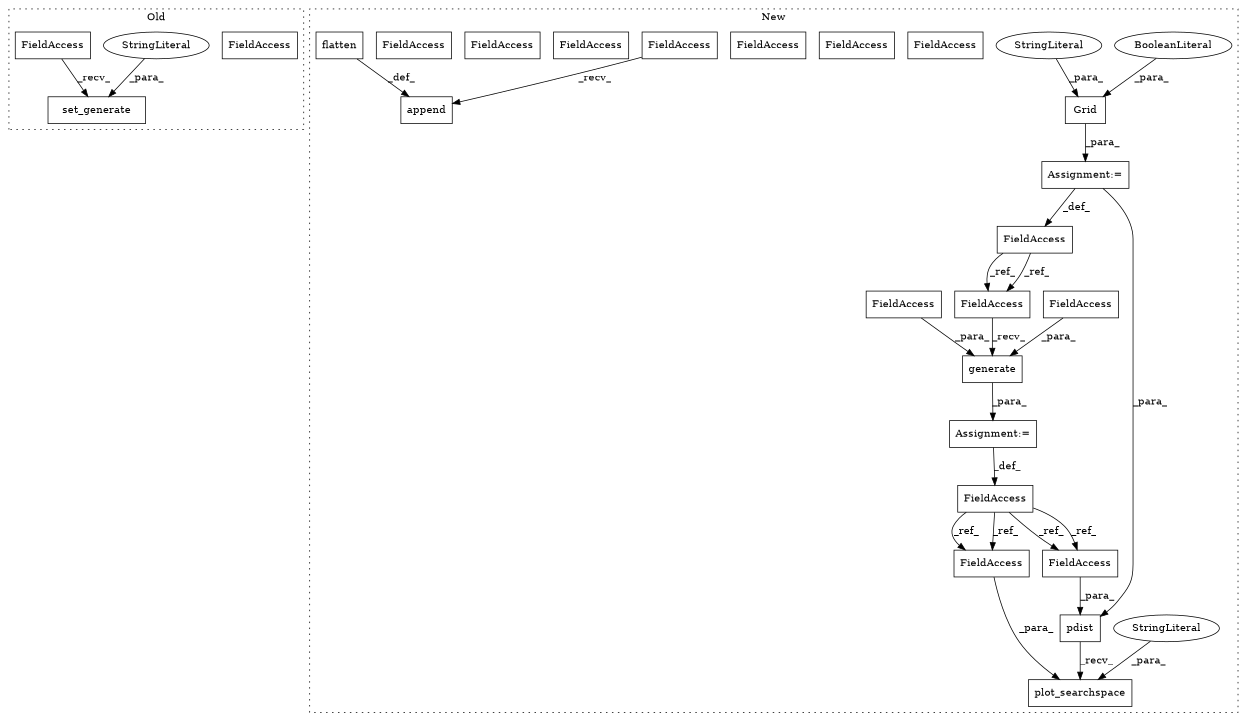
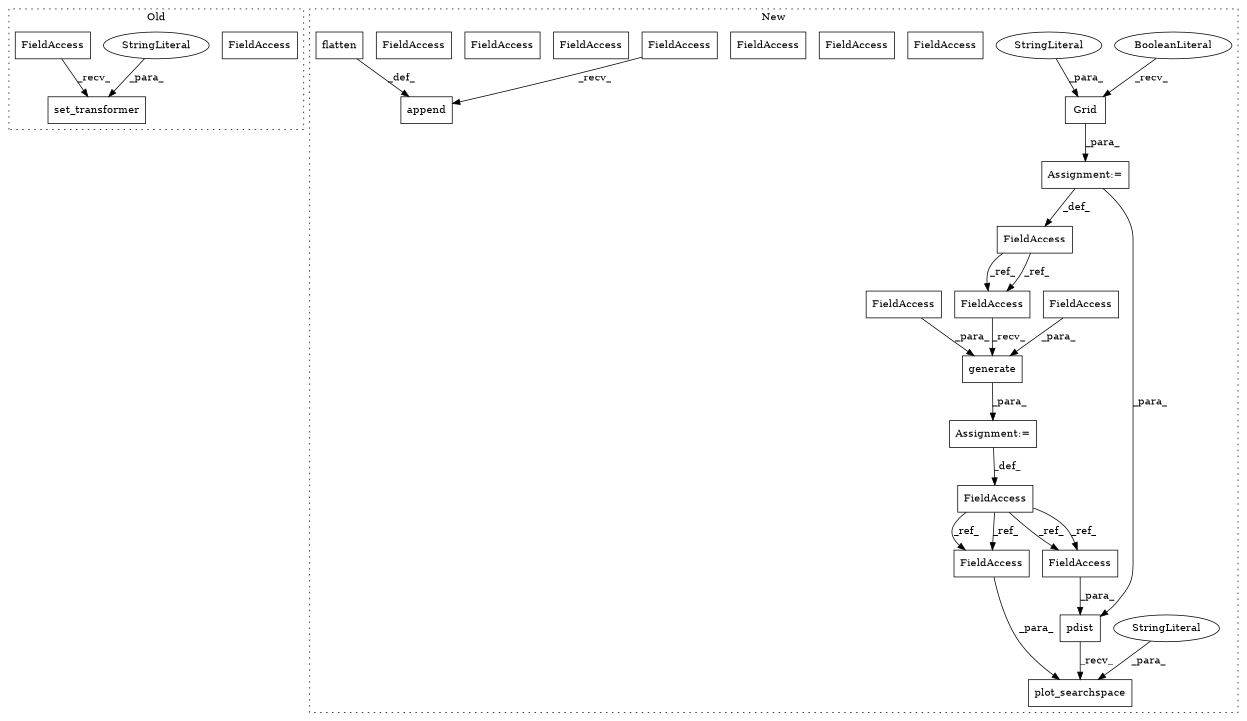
edge "BooleanLiteral" -> "Grid": label "_para_" -> "_recv_"
node "set_generate": label "set_generate" -> "set_transformer"
